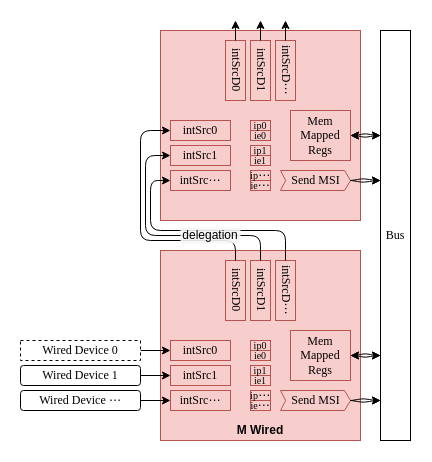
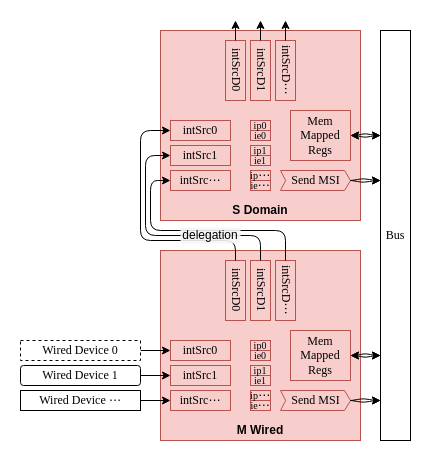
node "S Domain": added
node "Wired Device ⋯": shape rounded rectangle -> rectangle
